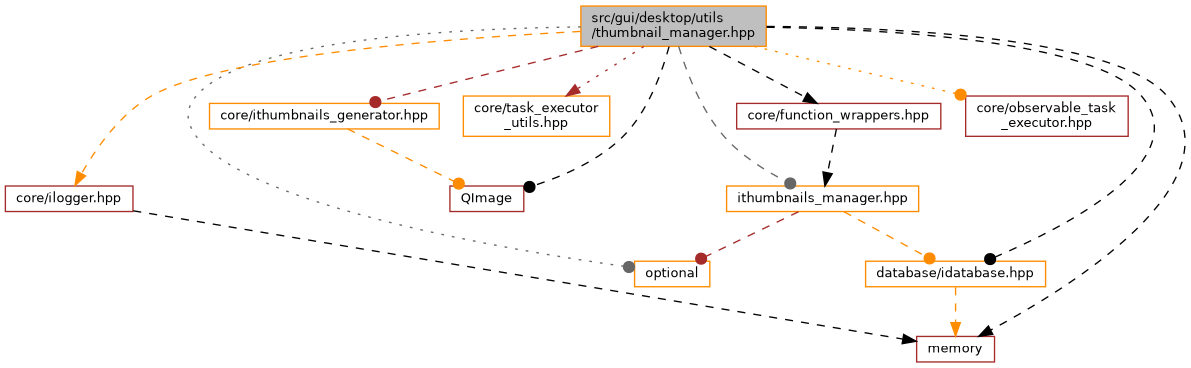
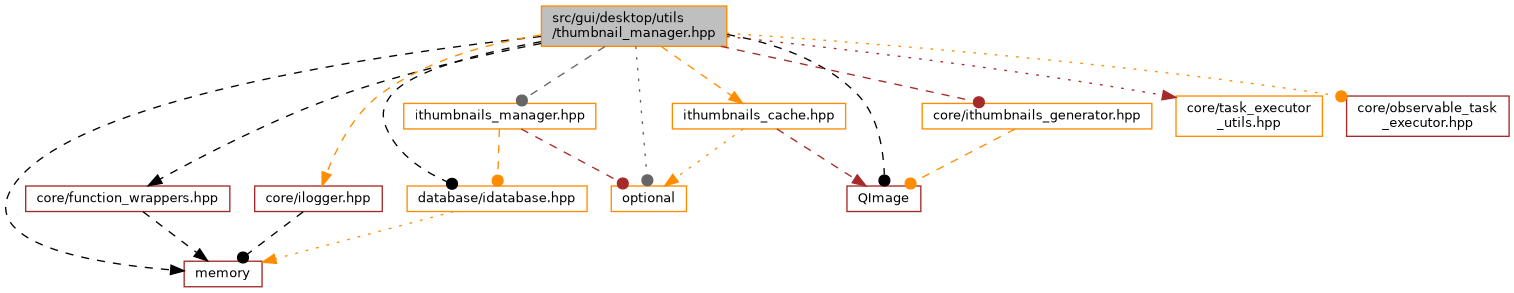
node "ithumbnails_cache.hpp": added
edge "core/function_wrappers.hpp" -> "ithumbnails_manager.hpp": now "core/function_wrappers.hpp" -> "memory"
edge "core/ilogger.hpp" -> "memory": arrowhead normal -> dot
edge "database/idatabase.hpp" -> "memory": style dashed -> dotted
